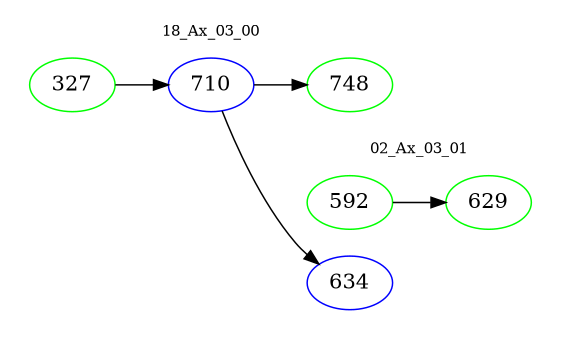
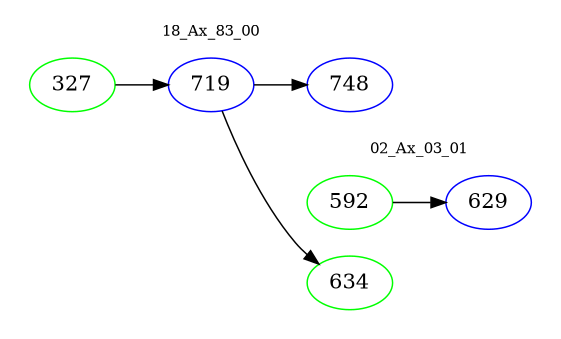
cluster "18_Ax_03_00": label "18_Ax_03_00" -> "18_Ax_83_00"
node "710": label "710" -> "719"
node "748": color green -> blue
node "629": color green -> blue
node "634": color blue -> green
